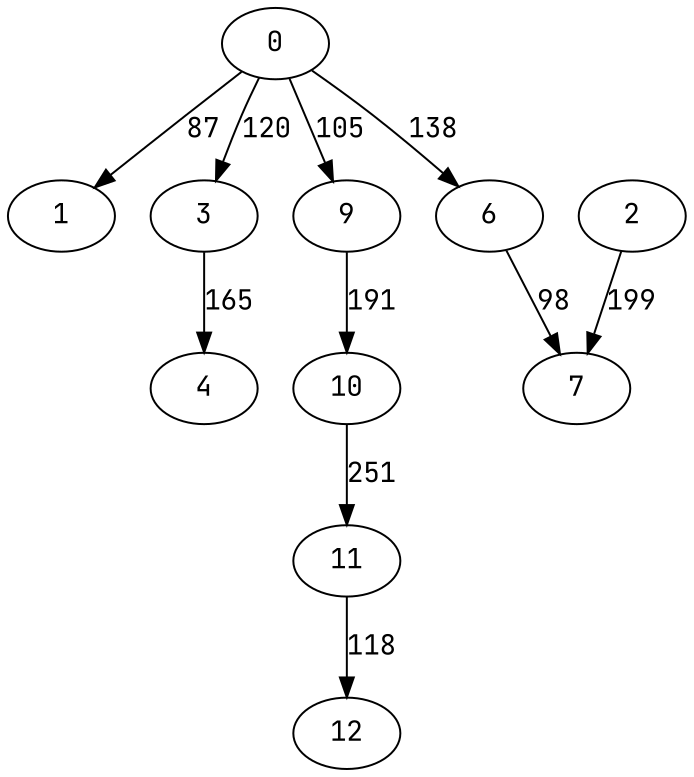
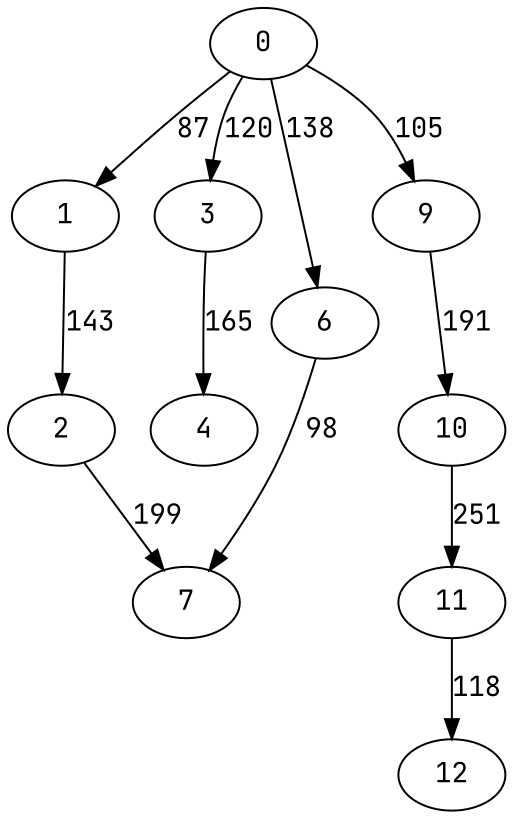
edge "1" -> "2": added, label "143"
